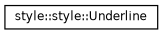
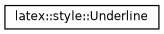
node "style::style::Underline": label "style::style::Underline" -> "latex::style::Underline"
